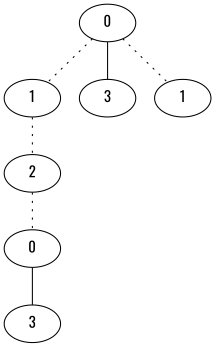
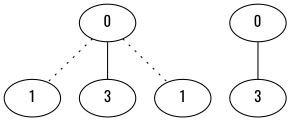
node "2": removed
